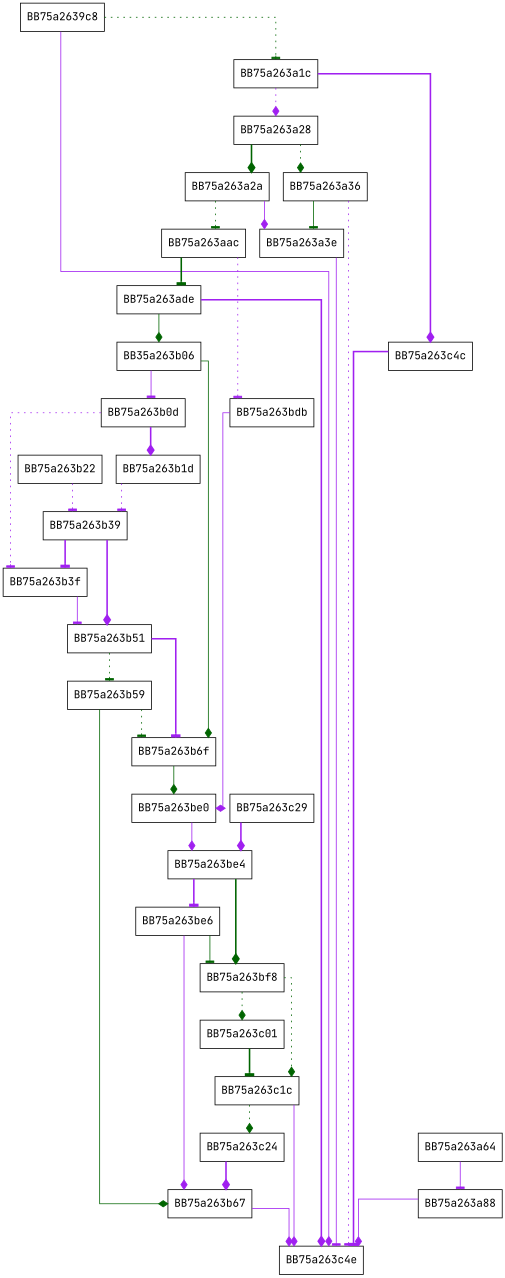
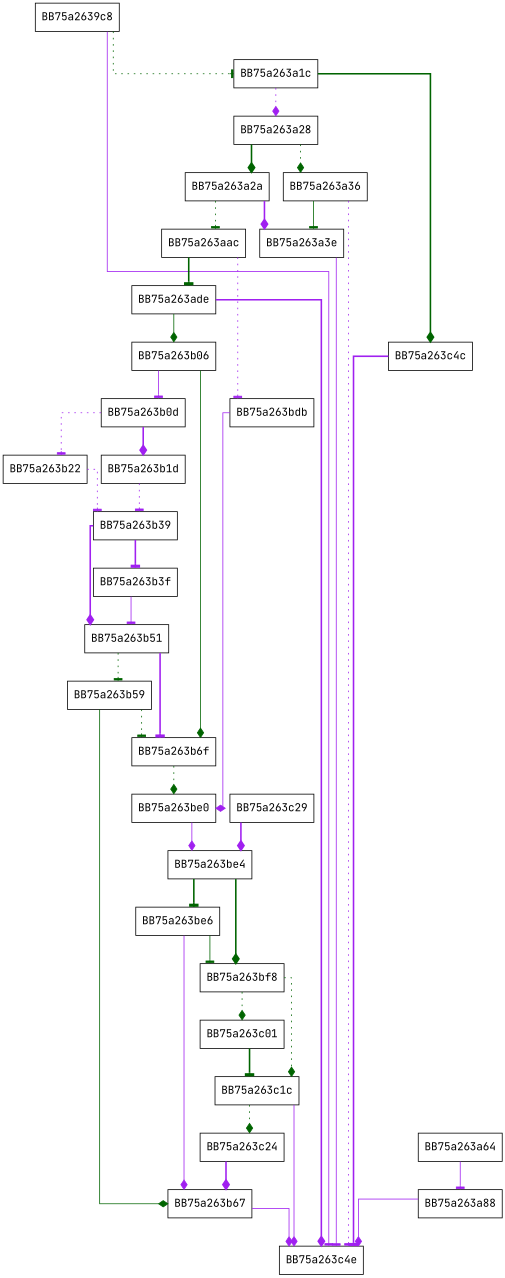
edge "BB75a263a1c" -> "BB75a263c4c": color purple -> darkgreen
edge "BB75a263a2a" -> "BB75a263a3e": style solid -> bold
node "BB35a263b06": label "BB35a263b06" -> "BB75a263b06"
edge "BB75a263b0d" -> "BB75a263b3f": now "BB75a263b0d" -> "BB75a263b22"
edge "BB75a2639c8" -> "BB75a263c4e": arrowhead diamond -> tee
edge "BB75a263b6f" -> "BB75a263be0": style solid -> dotted
edge "BB75a263be4" -> "BB75a263be6": color purple -> darkgreen
